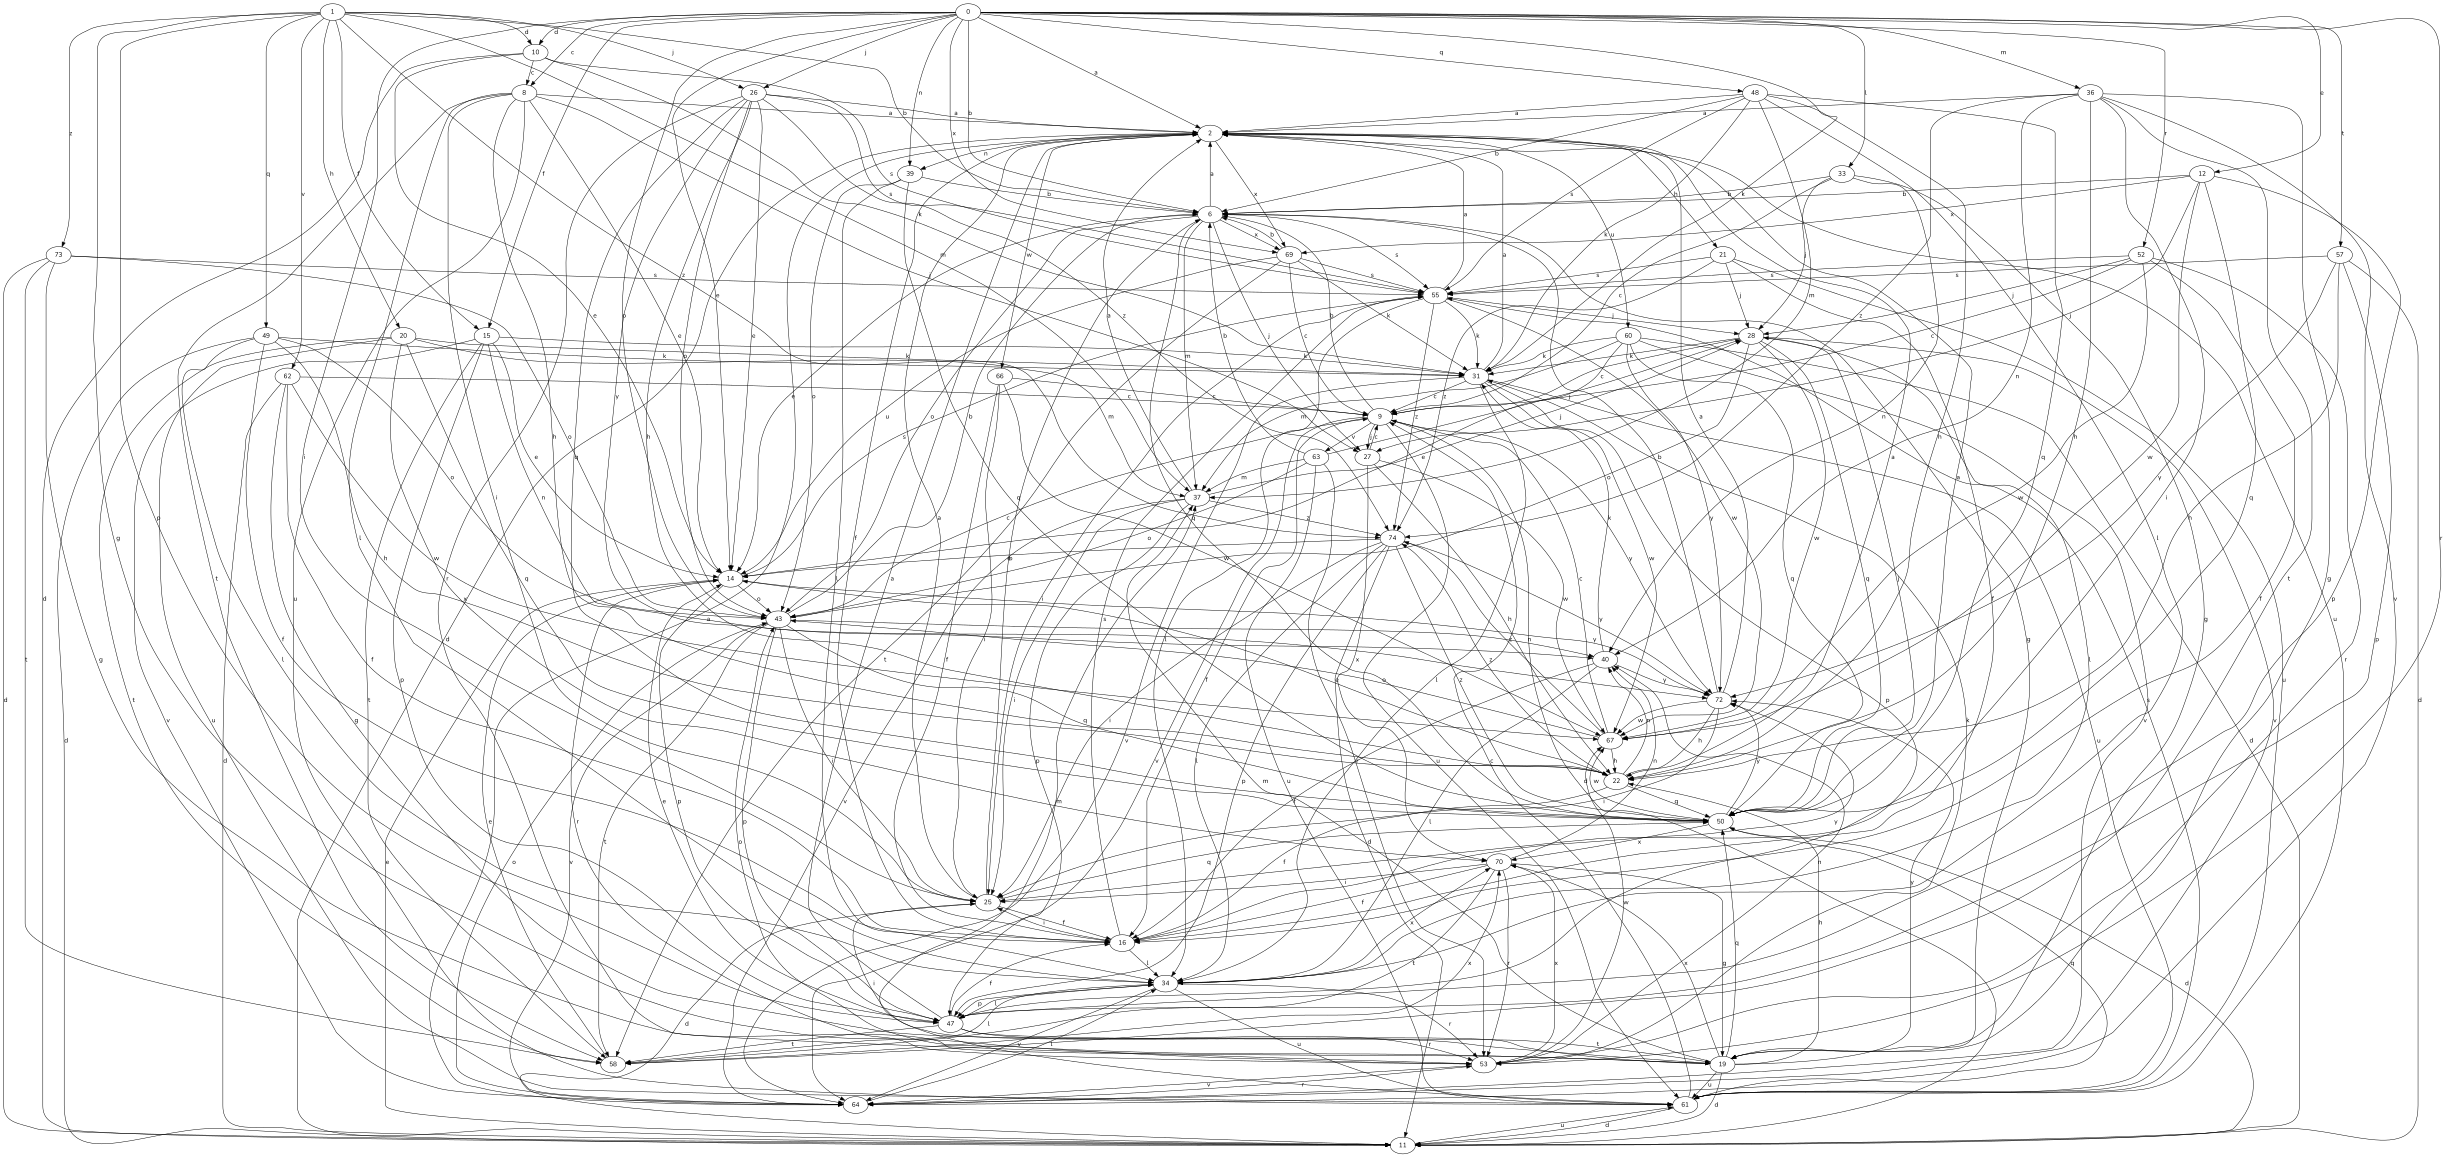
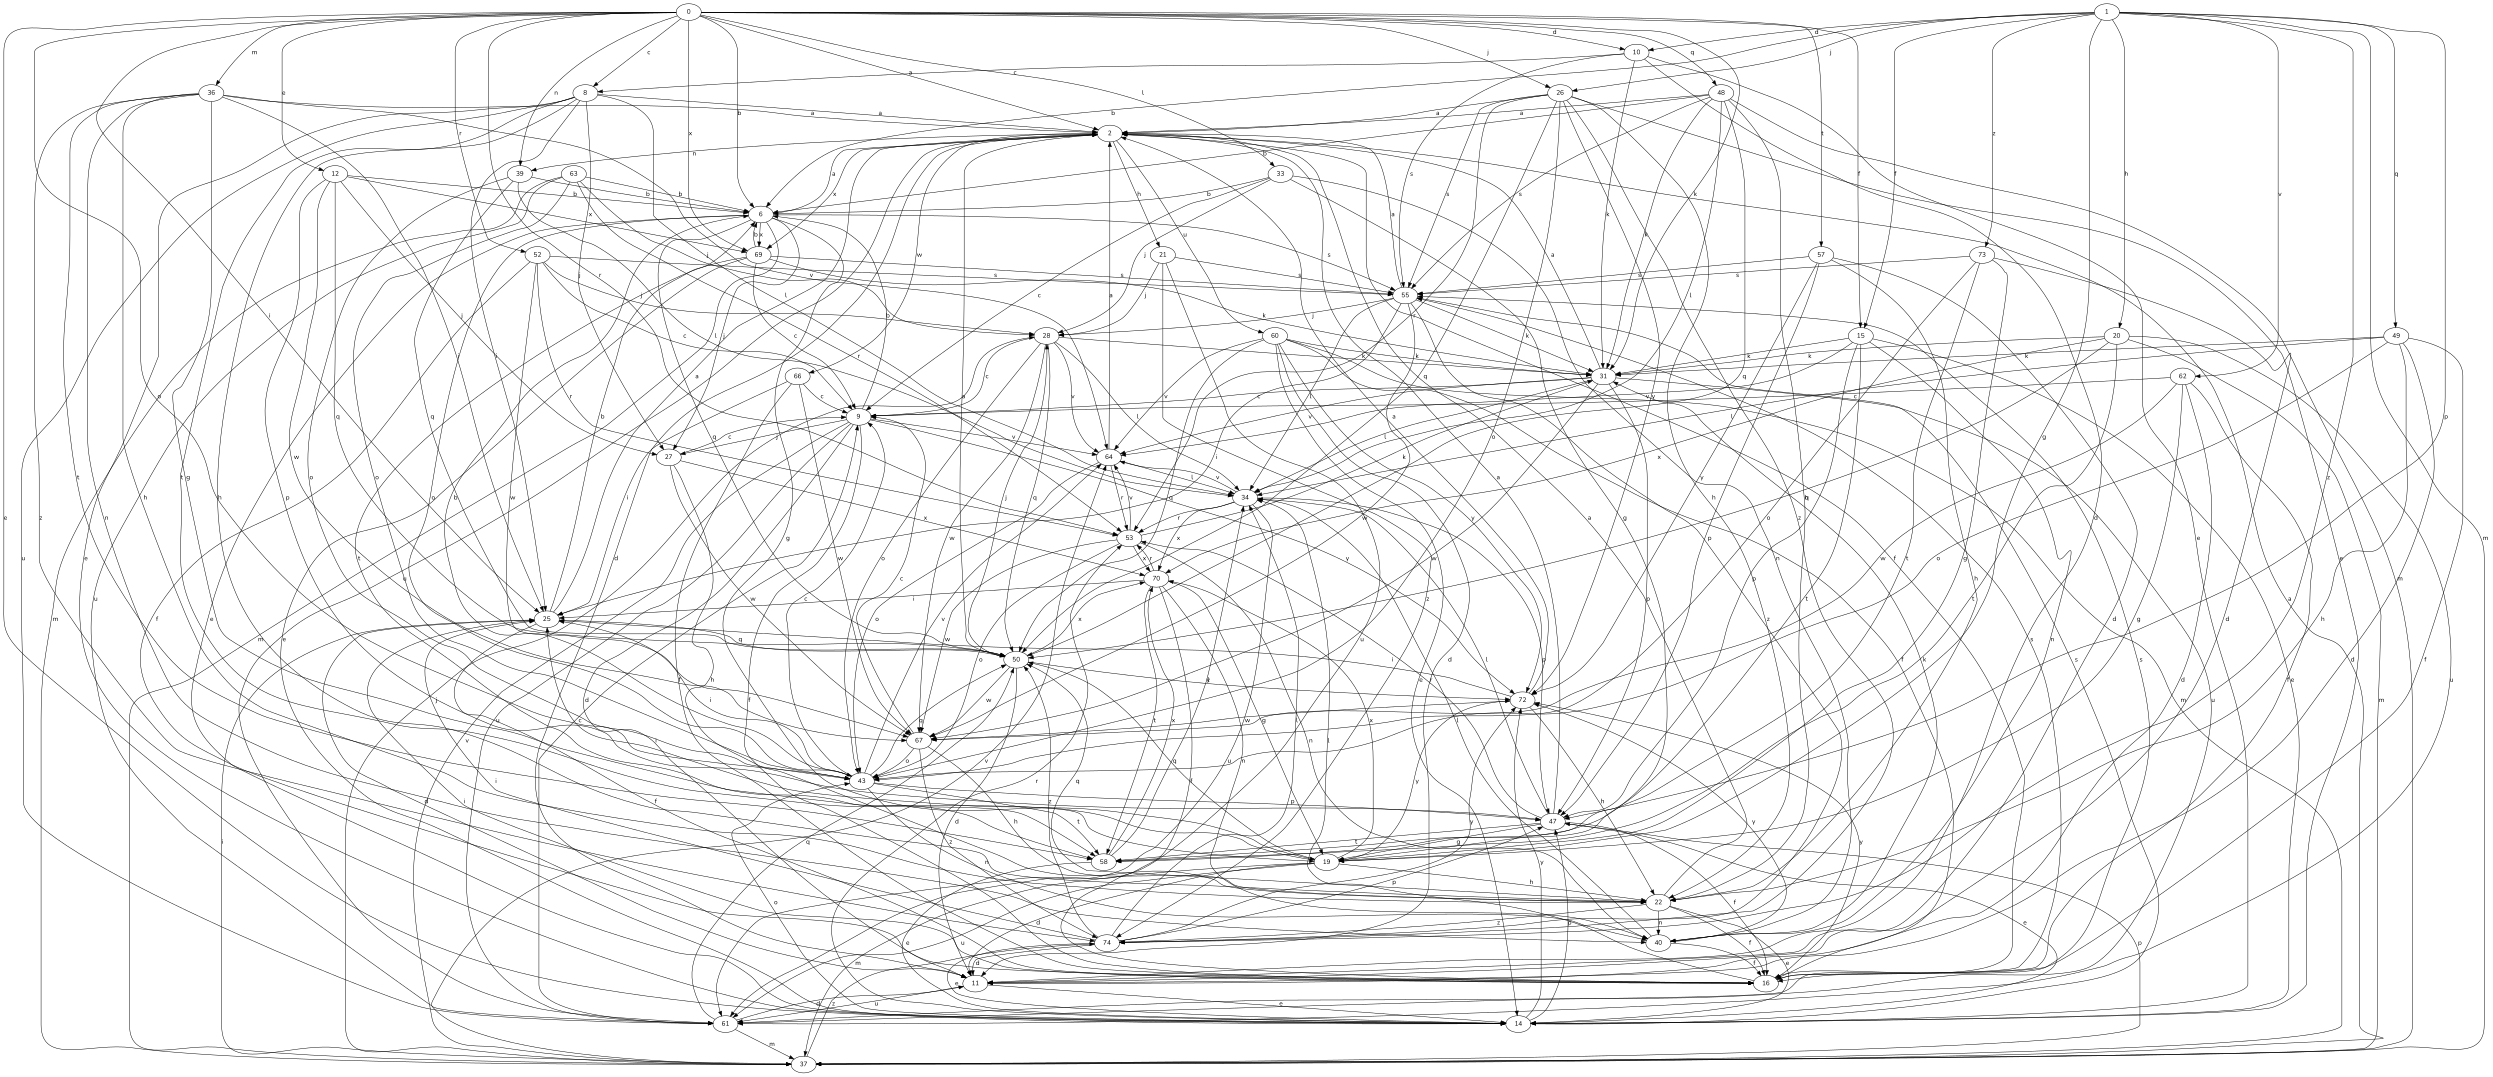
edge "72" -> "6": removed, label "b"
edge "69" -> "14": label "u" -> "e"
edge "9" -> "63": now "9" -> "37"
edge "21" -> "16": now "60" -> "16"
edge "47" -> "19": label "t" -> "g"
